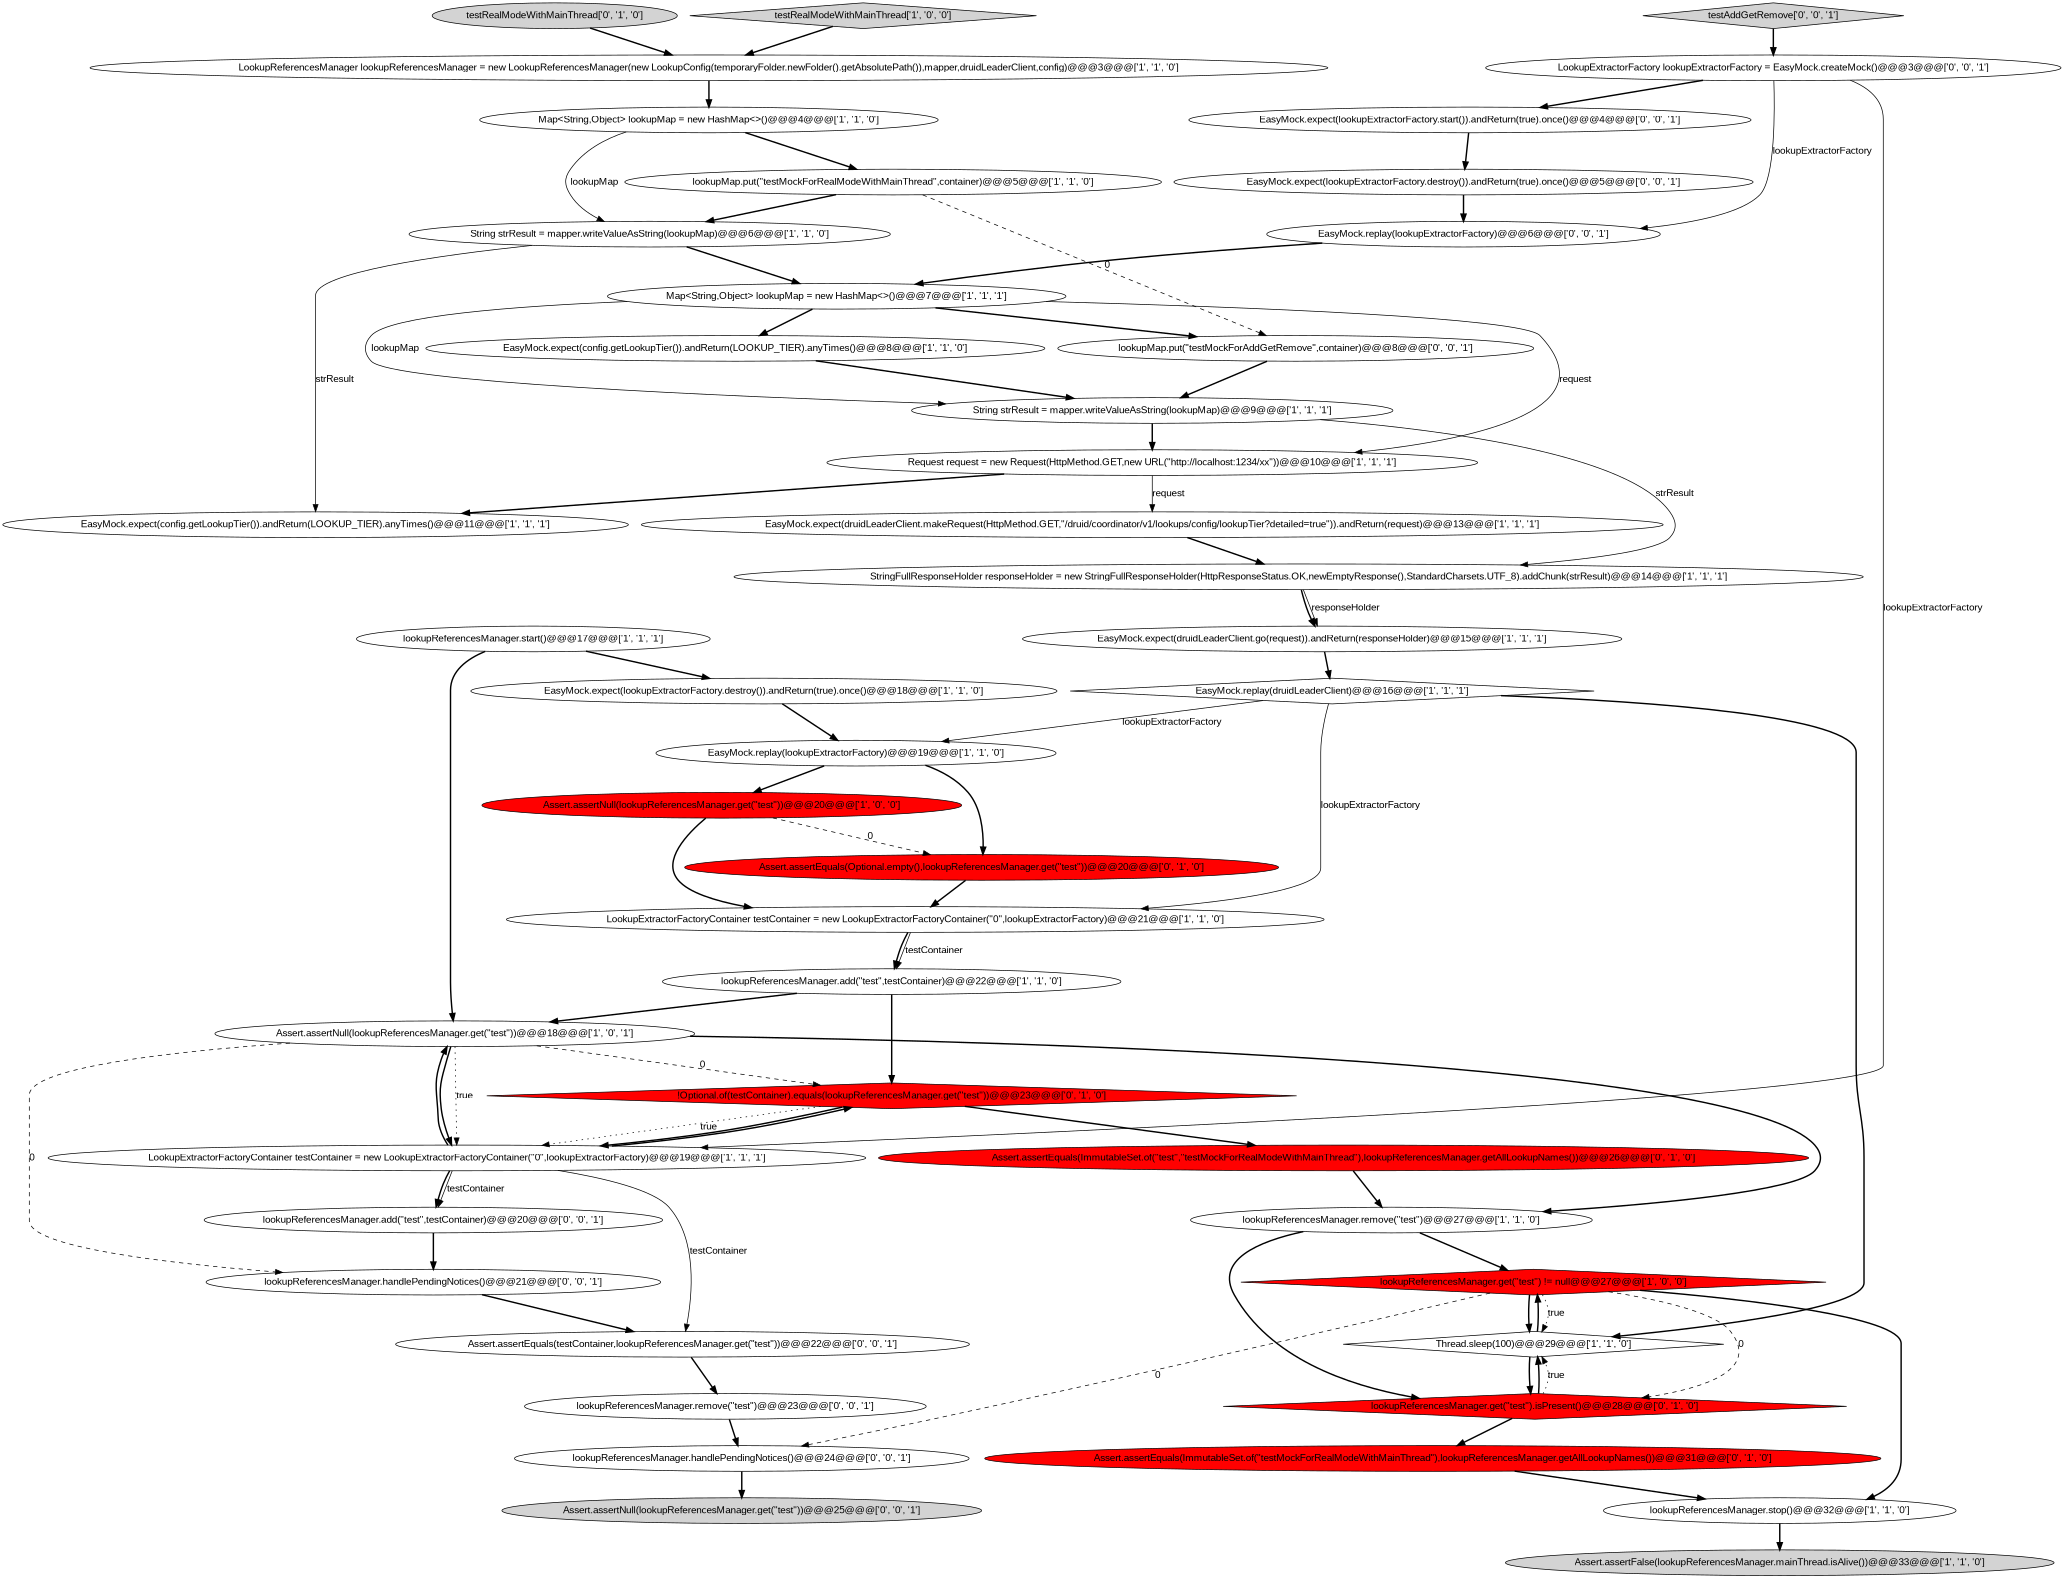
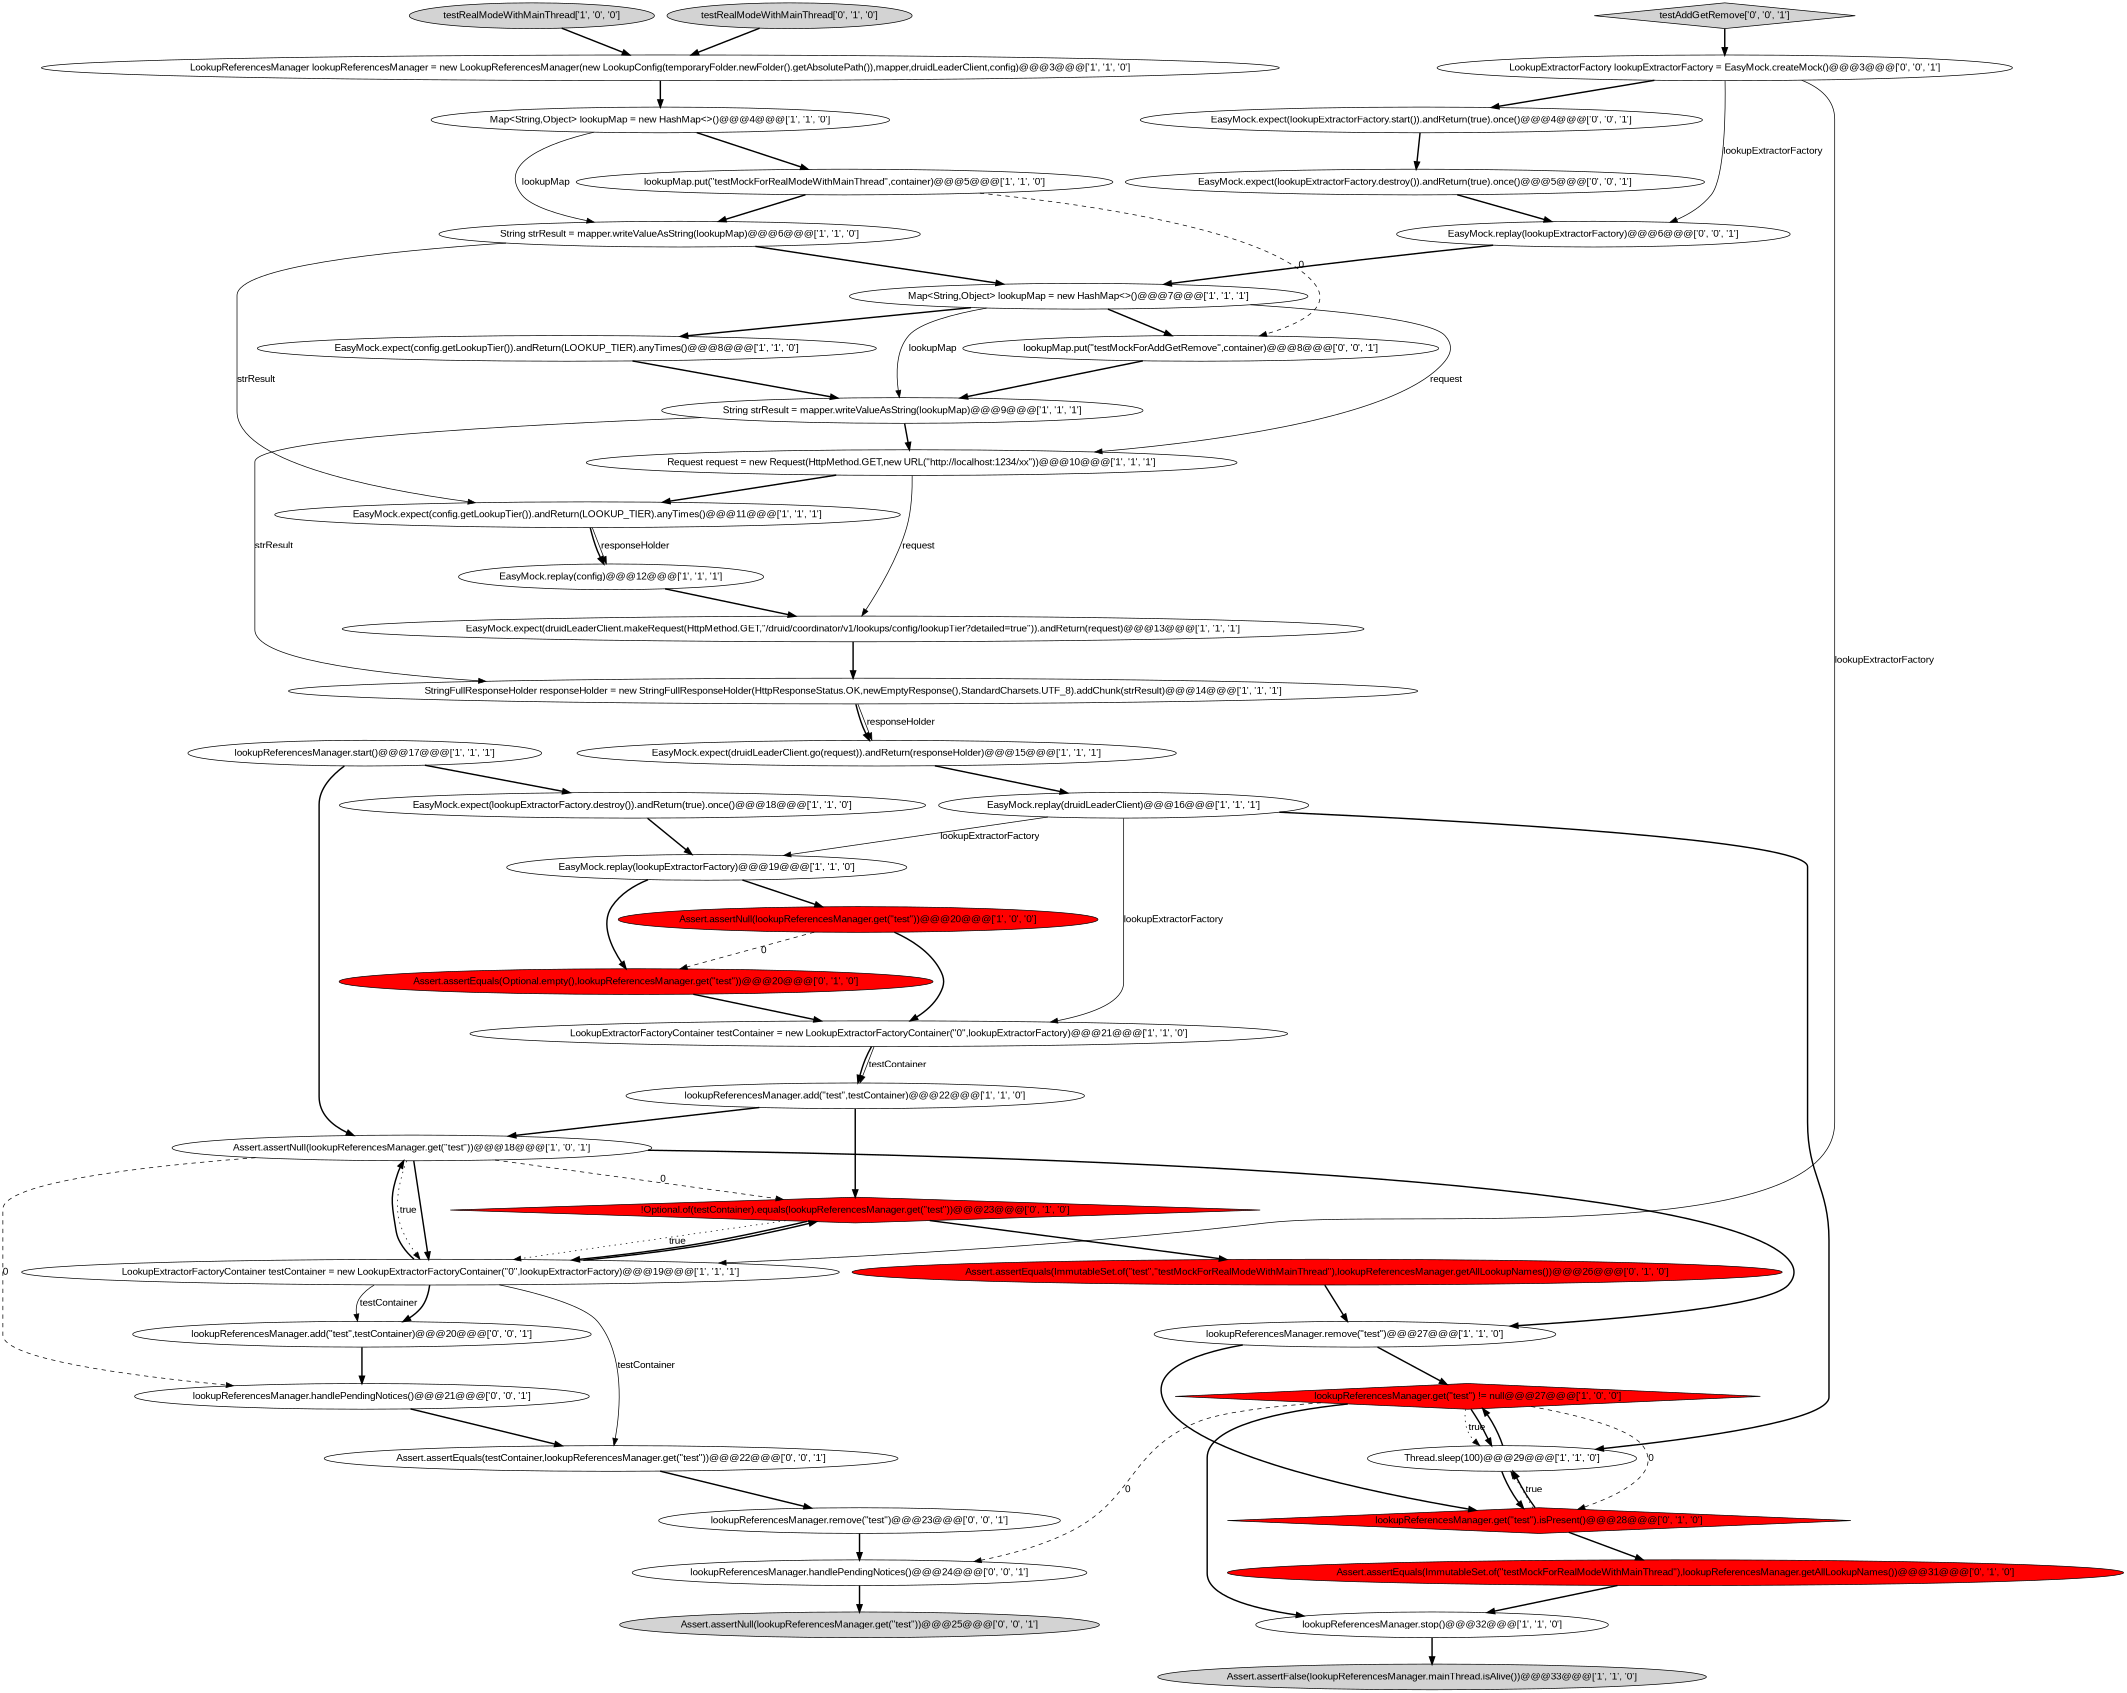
node "testRealModeWithMainThread['1', '0', '0']": shape diamond -> ellipse
node "EasyMock.replay(config)@@@12@@@['1', '1', '1']": added
node "EasyMock.replay(druidLeaderClient)@@@16@@@['1', '1', '1']": shape diamond -> ellipse
node "Thread.sleep(100)@@@29@@@['1', '1', '0']": shape diamond -> ellipse
